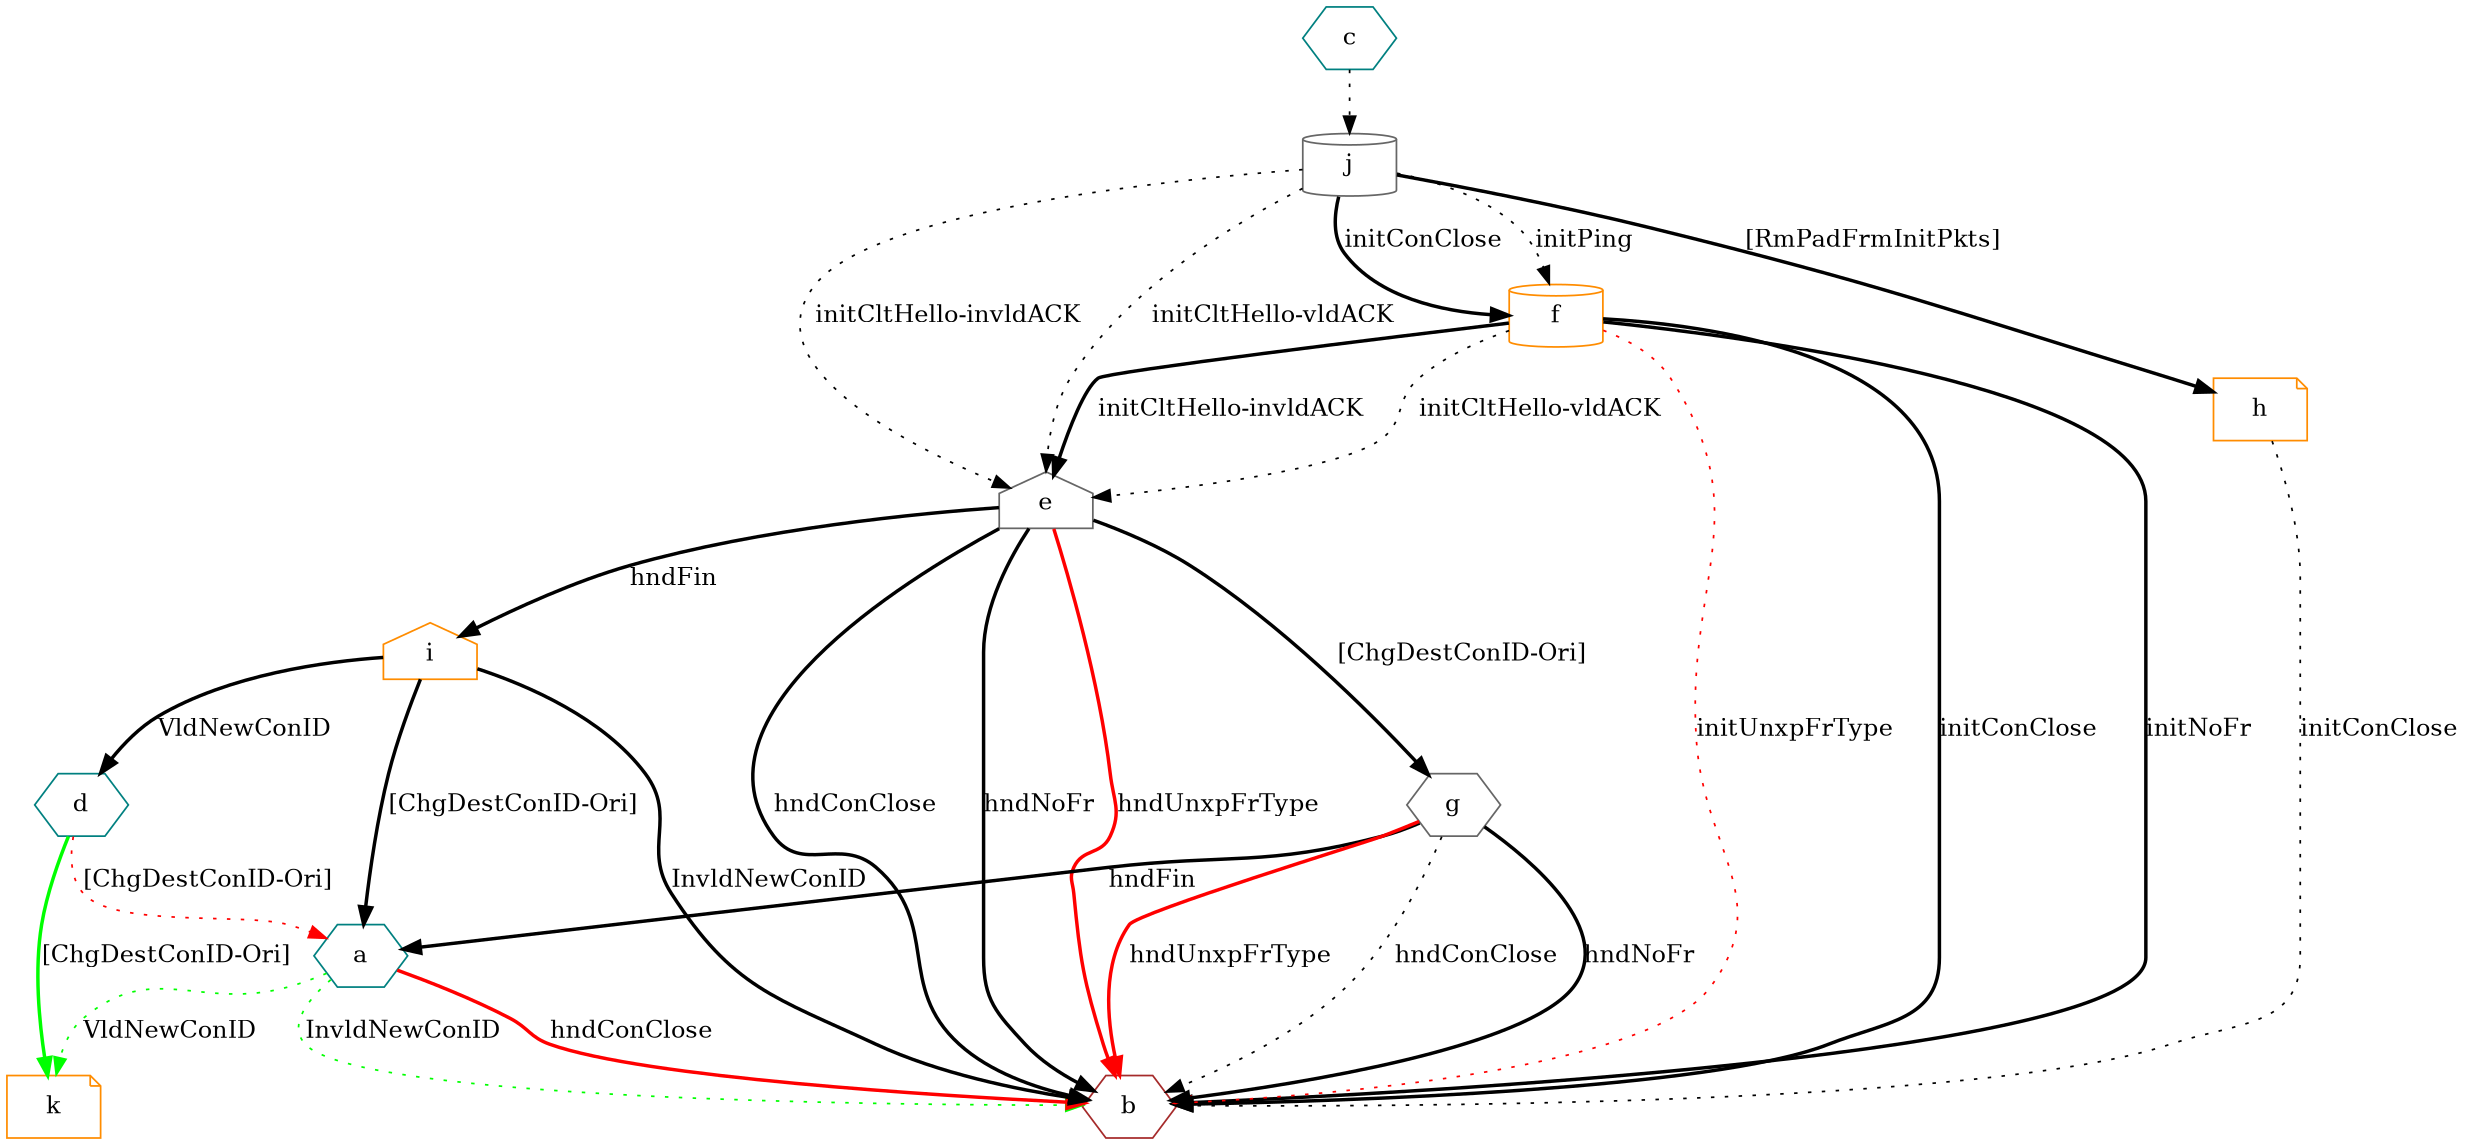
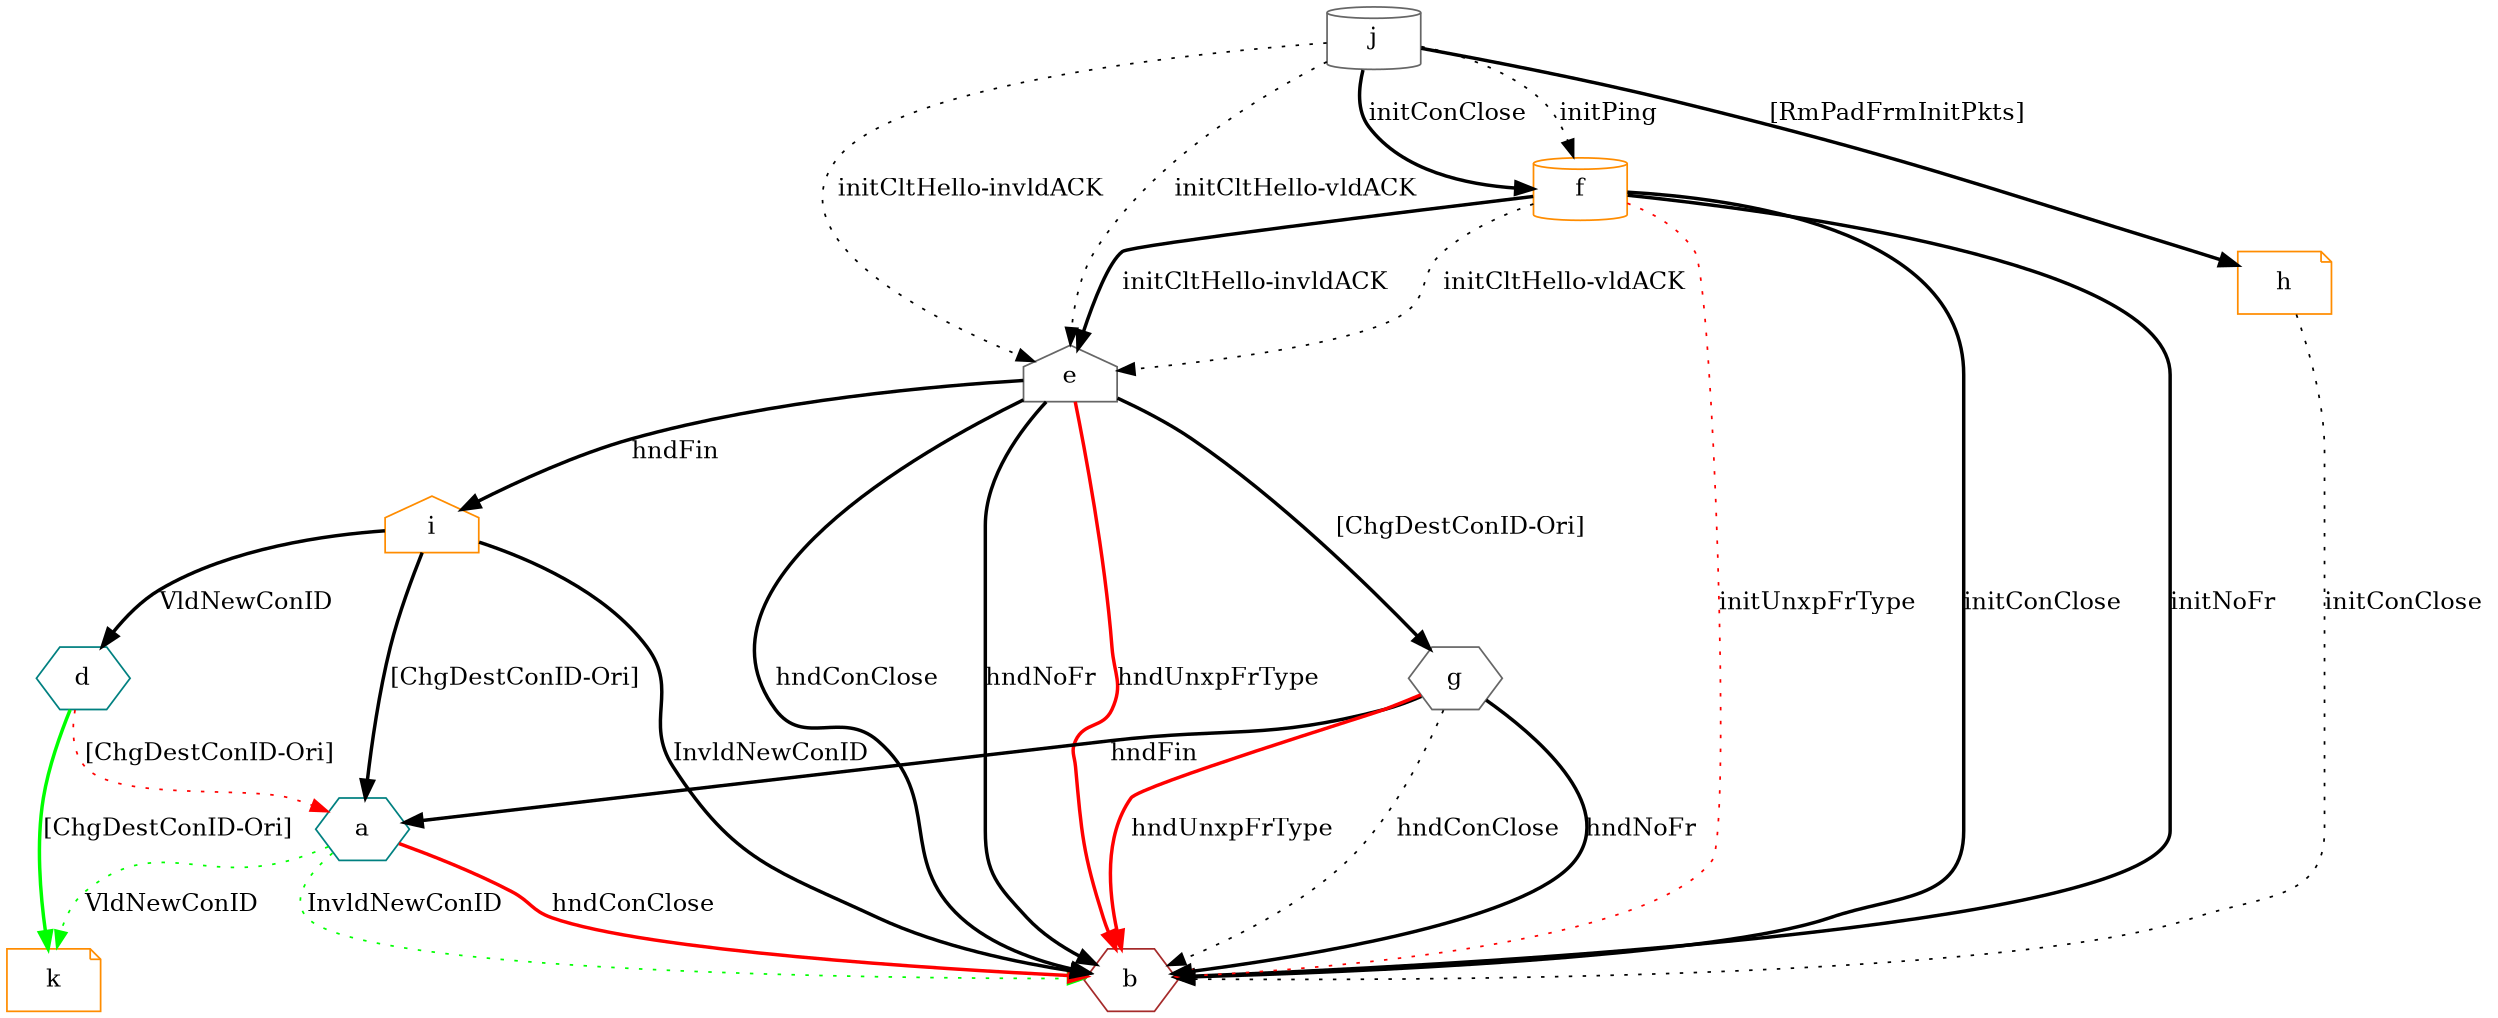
node "c": removed
